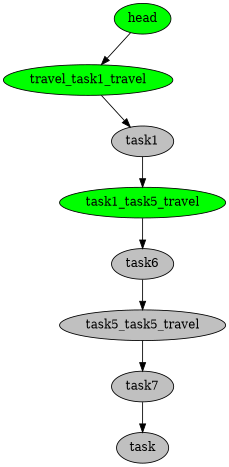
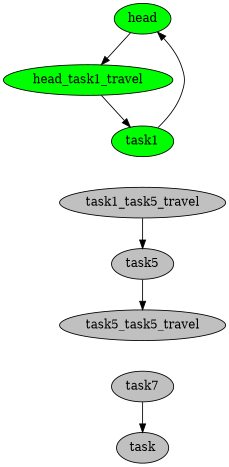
node "travel_task1_travel": label "travel_task1_travel" -> "head_task1_travel"
node "task1": fillcolor gray -> green
edge "task1" -> "task1_task5_travel": now "task1" -> "head"
node "task1_task5_travel": fillcolor green -> gray
node "task6": label "task6" -> "task5"
edge "task5_task5_travel" -> "task7": removed
